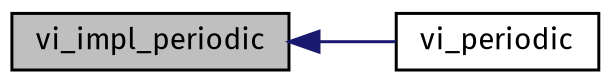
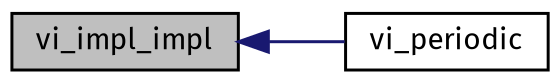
node "vi_impl_periodic": label "vi_impl_periodic" -> "vi_impl_impl"
